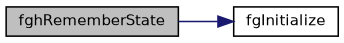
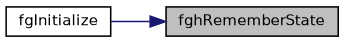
edge "fghRememberState" -> "fgInitialize": reversed
